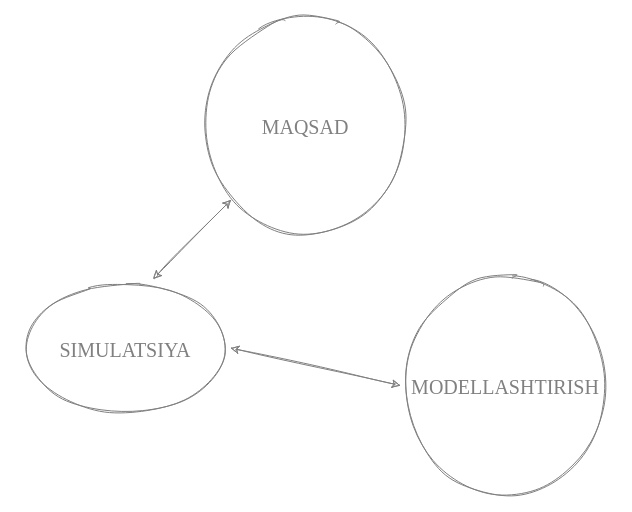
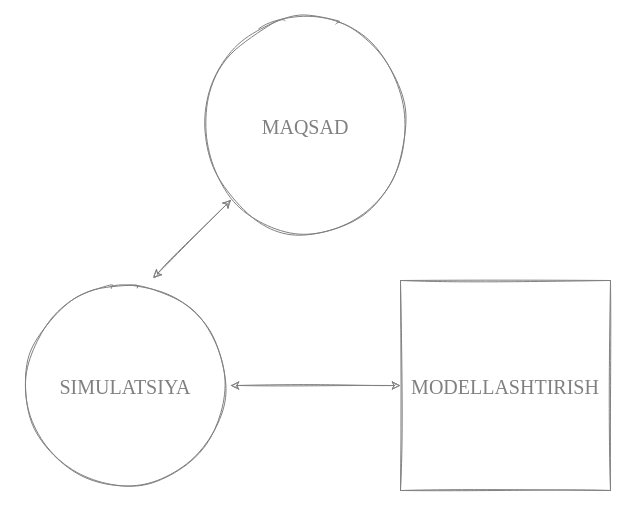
node "SIMULATSIYA": size 210x135 -> 210x210
node "MODELLASHTIRISH": shape ellipse -> rectangle
